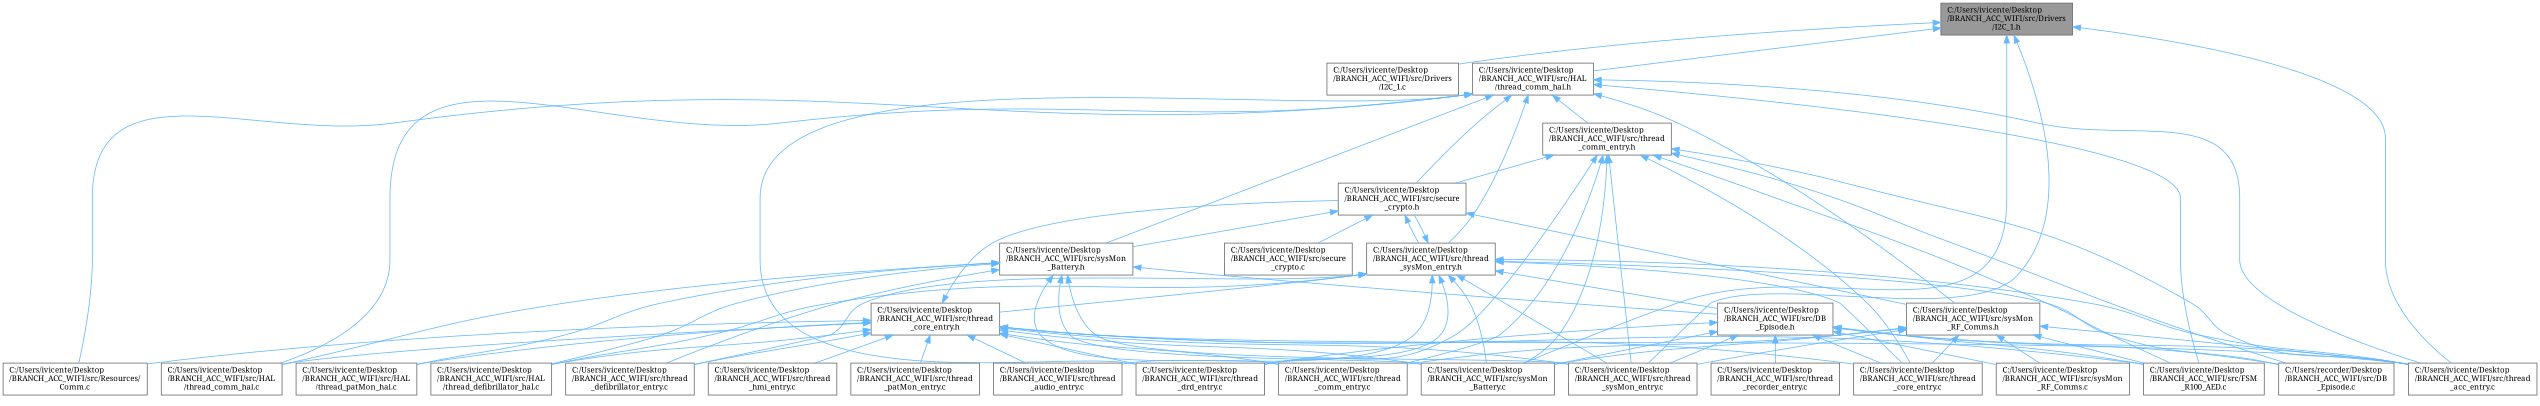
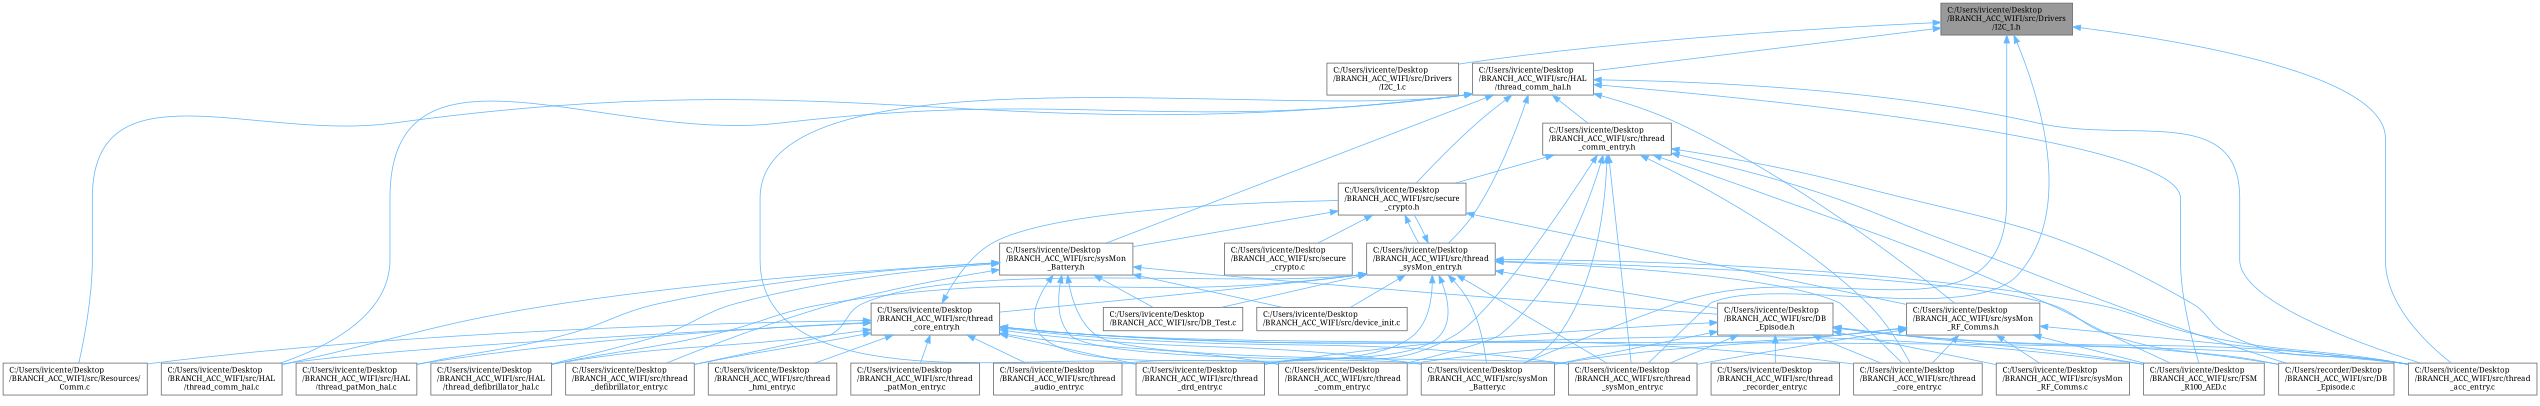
node "C:/Users/ivicente/Desktop /BRANCH_ACC_WIFI/src/DB_Test.c": added
node "C:/Users/ivicente/Desktop /BRANCH_ACC_WIFI/src/device_init.c": added
